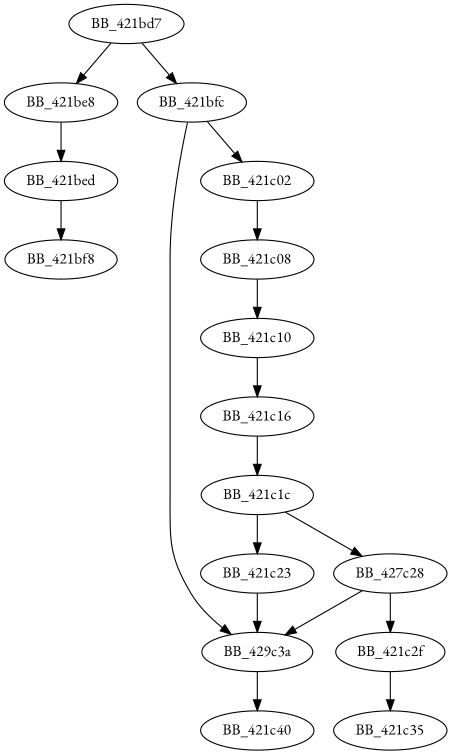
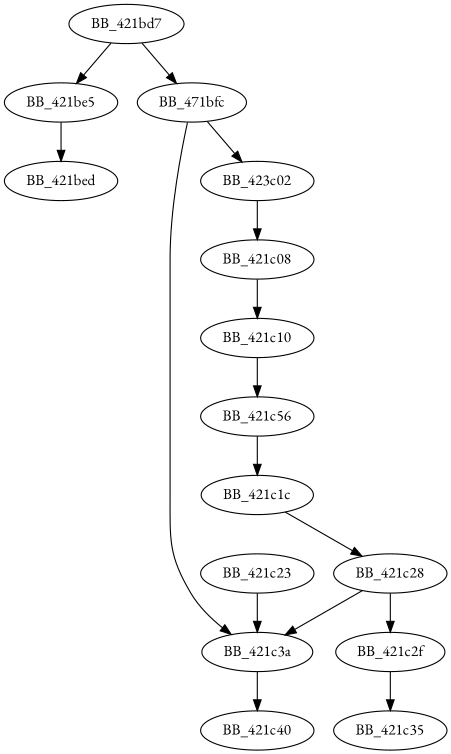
node "BB_421be8": label "BB_421be8" -> "BB_421be5"
node "BB_421bfc": label "BB_421bfc" -> "BB_471bfc"
node "BB_421c02": label "BB_421c02" -> "BB_423c02"
node "BB_421bf8": removed
node "BB_421c16": label "BB_421c16" -> "BB_421c56"
edge "BB_421c1c" -> "BB_421c23": removed
node "BB_427c28": label "BB_427c28" -> "BB_421c28"
node "BB_429c3a": label "BB_429c3a" -> "BB_421c3a"
